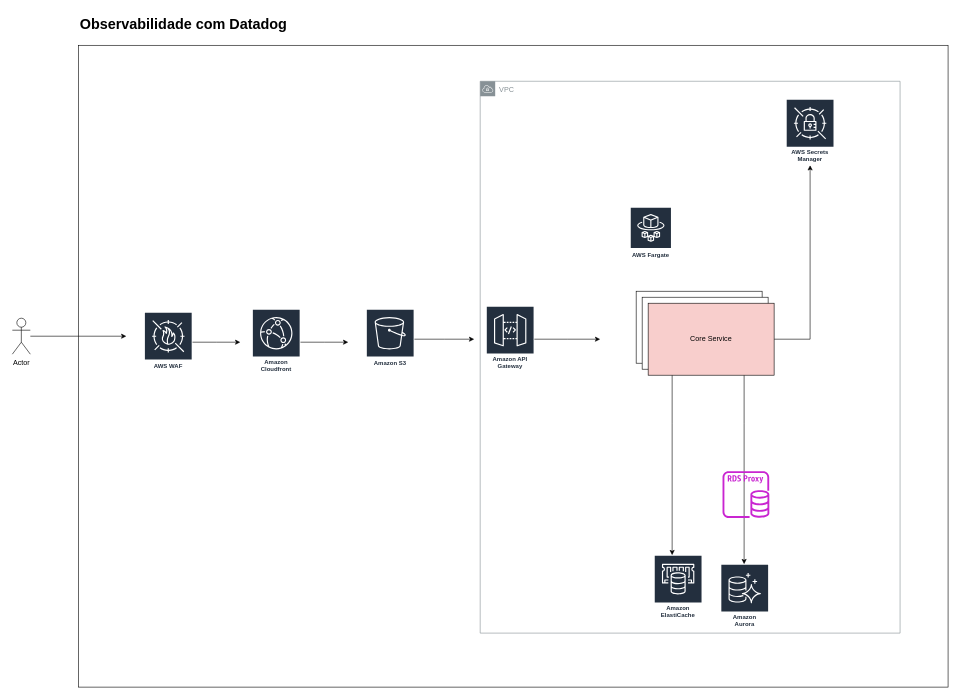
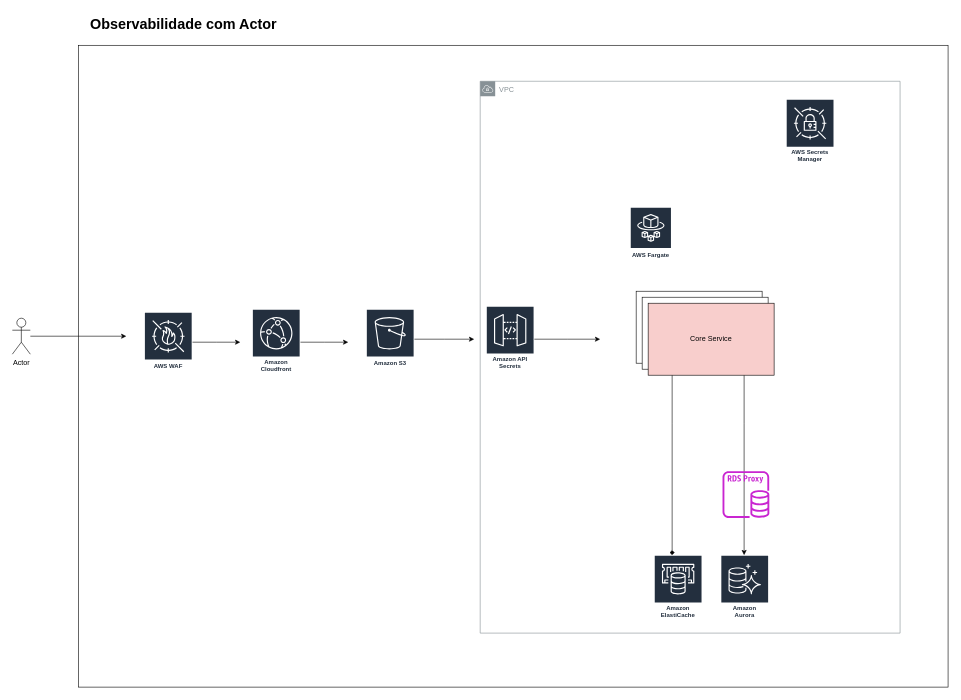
node "Observabilidade com Datadog": label "Observabilidade com Datadog" -> "Observabilidade com Actor"
edge "Core Service" -> "AWS Secrets Manager": removed
node "Amazon API Gateway": label "Amazon API Gateway" -> "Amazon API Secrets"
edge "Core Service" -> "Amazon ElastiCache": arrowhead classic -> diamond
node "Amazon Aurora": moved (745, 597) -> (745, 588)
